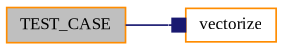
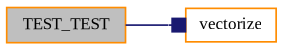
node "TEST_CASE": label "TEST_CASE" -> "TEST_TEST"
